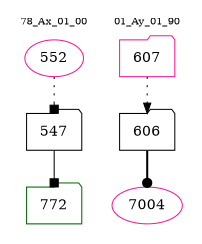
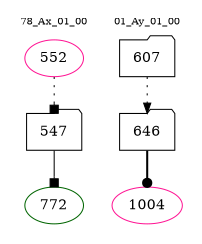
cluster "01_Ay_01_90": label "01_Ay_01_90" -> "01_Ay_01_00"
node "607": color deeppink -> black
node "606": label "606" -> "646"
node "772": shape folder -> ellipse
node "7004": label "7004" -> "1004"
